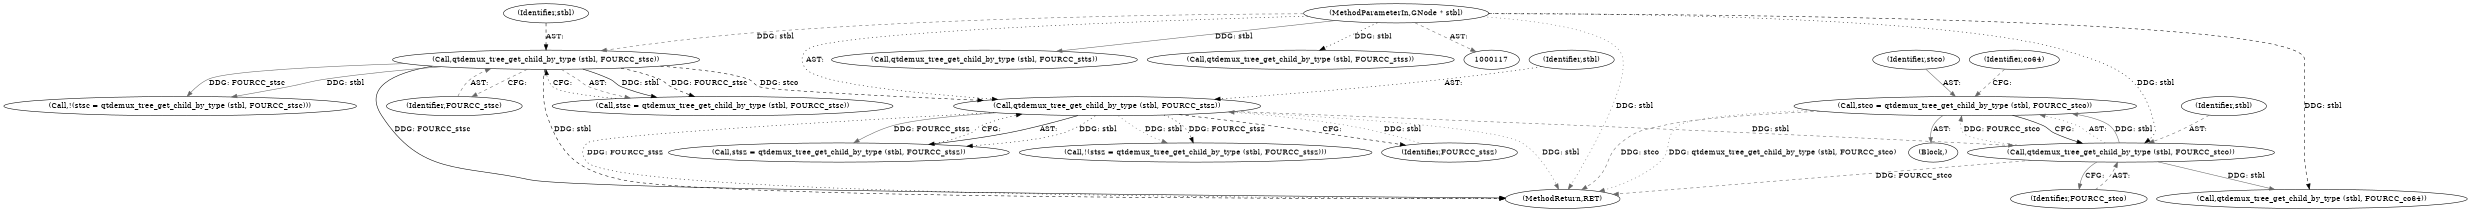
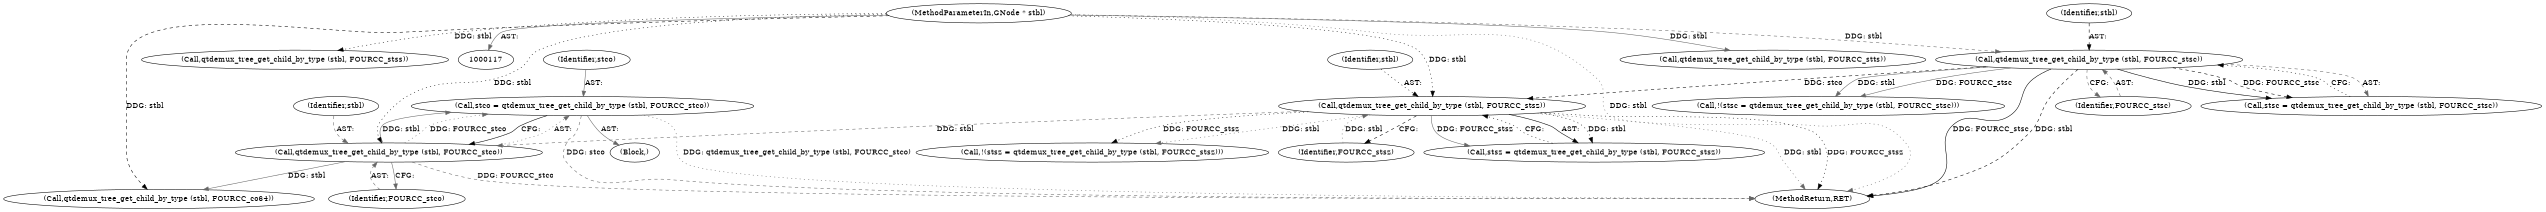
edge "(MethodParameterIn,GNode * stbl)" -> "1000117": style dashed -> solid
edge "(MethodParameterIn,GNode * stbl)" -> "(Call,qtdemux_tree_get_child_by_type (stbl, FOURCC_stsz))": label "AST: " -> "DDG: stbl"
node "(Identifier,co64)": removed
